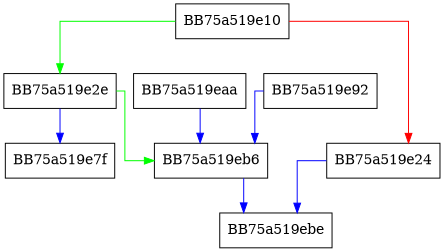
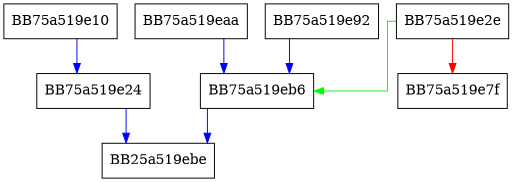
edge "BB75a519e10" -> "BB75a519e2e": removed
edge "BB75a519e10" -> "BB75a519e24": color red -> blue
edge "BB75a519e2e" -> "BB75a519e7f": color blue -> red
node "BB75a519ebe": label "BB75a519ebe" -> "BB25a519ebe"
